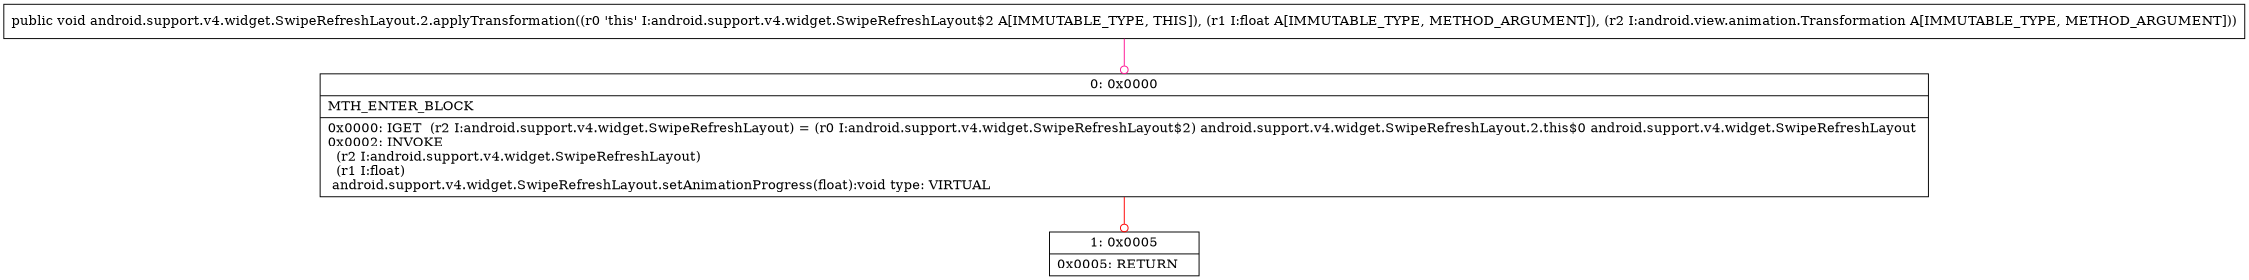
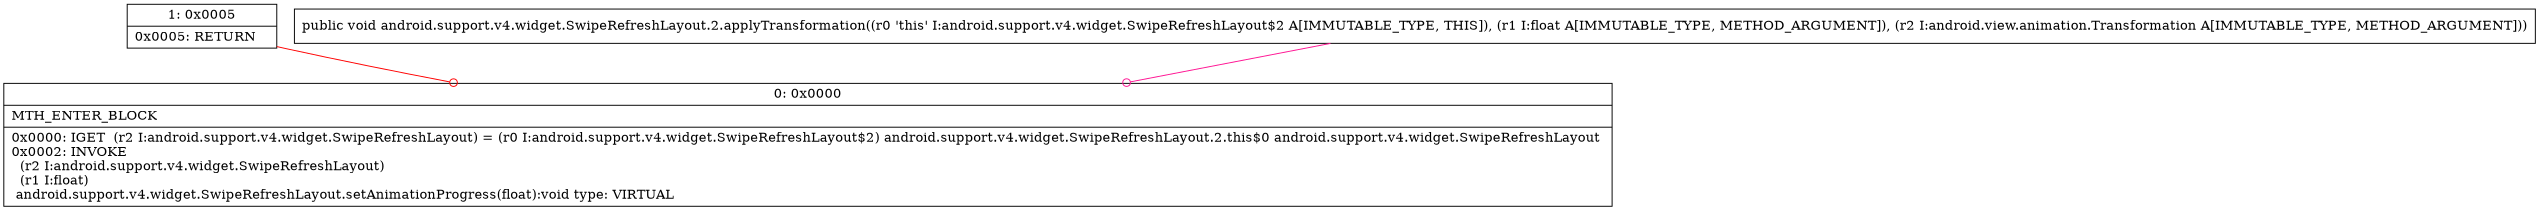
edge "0: 0x0000" -> "1: 0x0005": reversed
